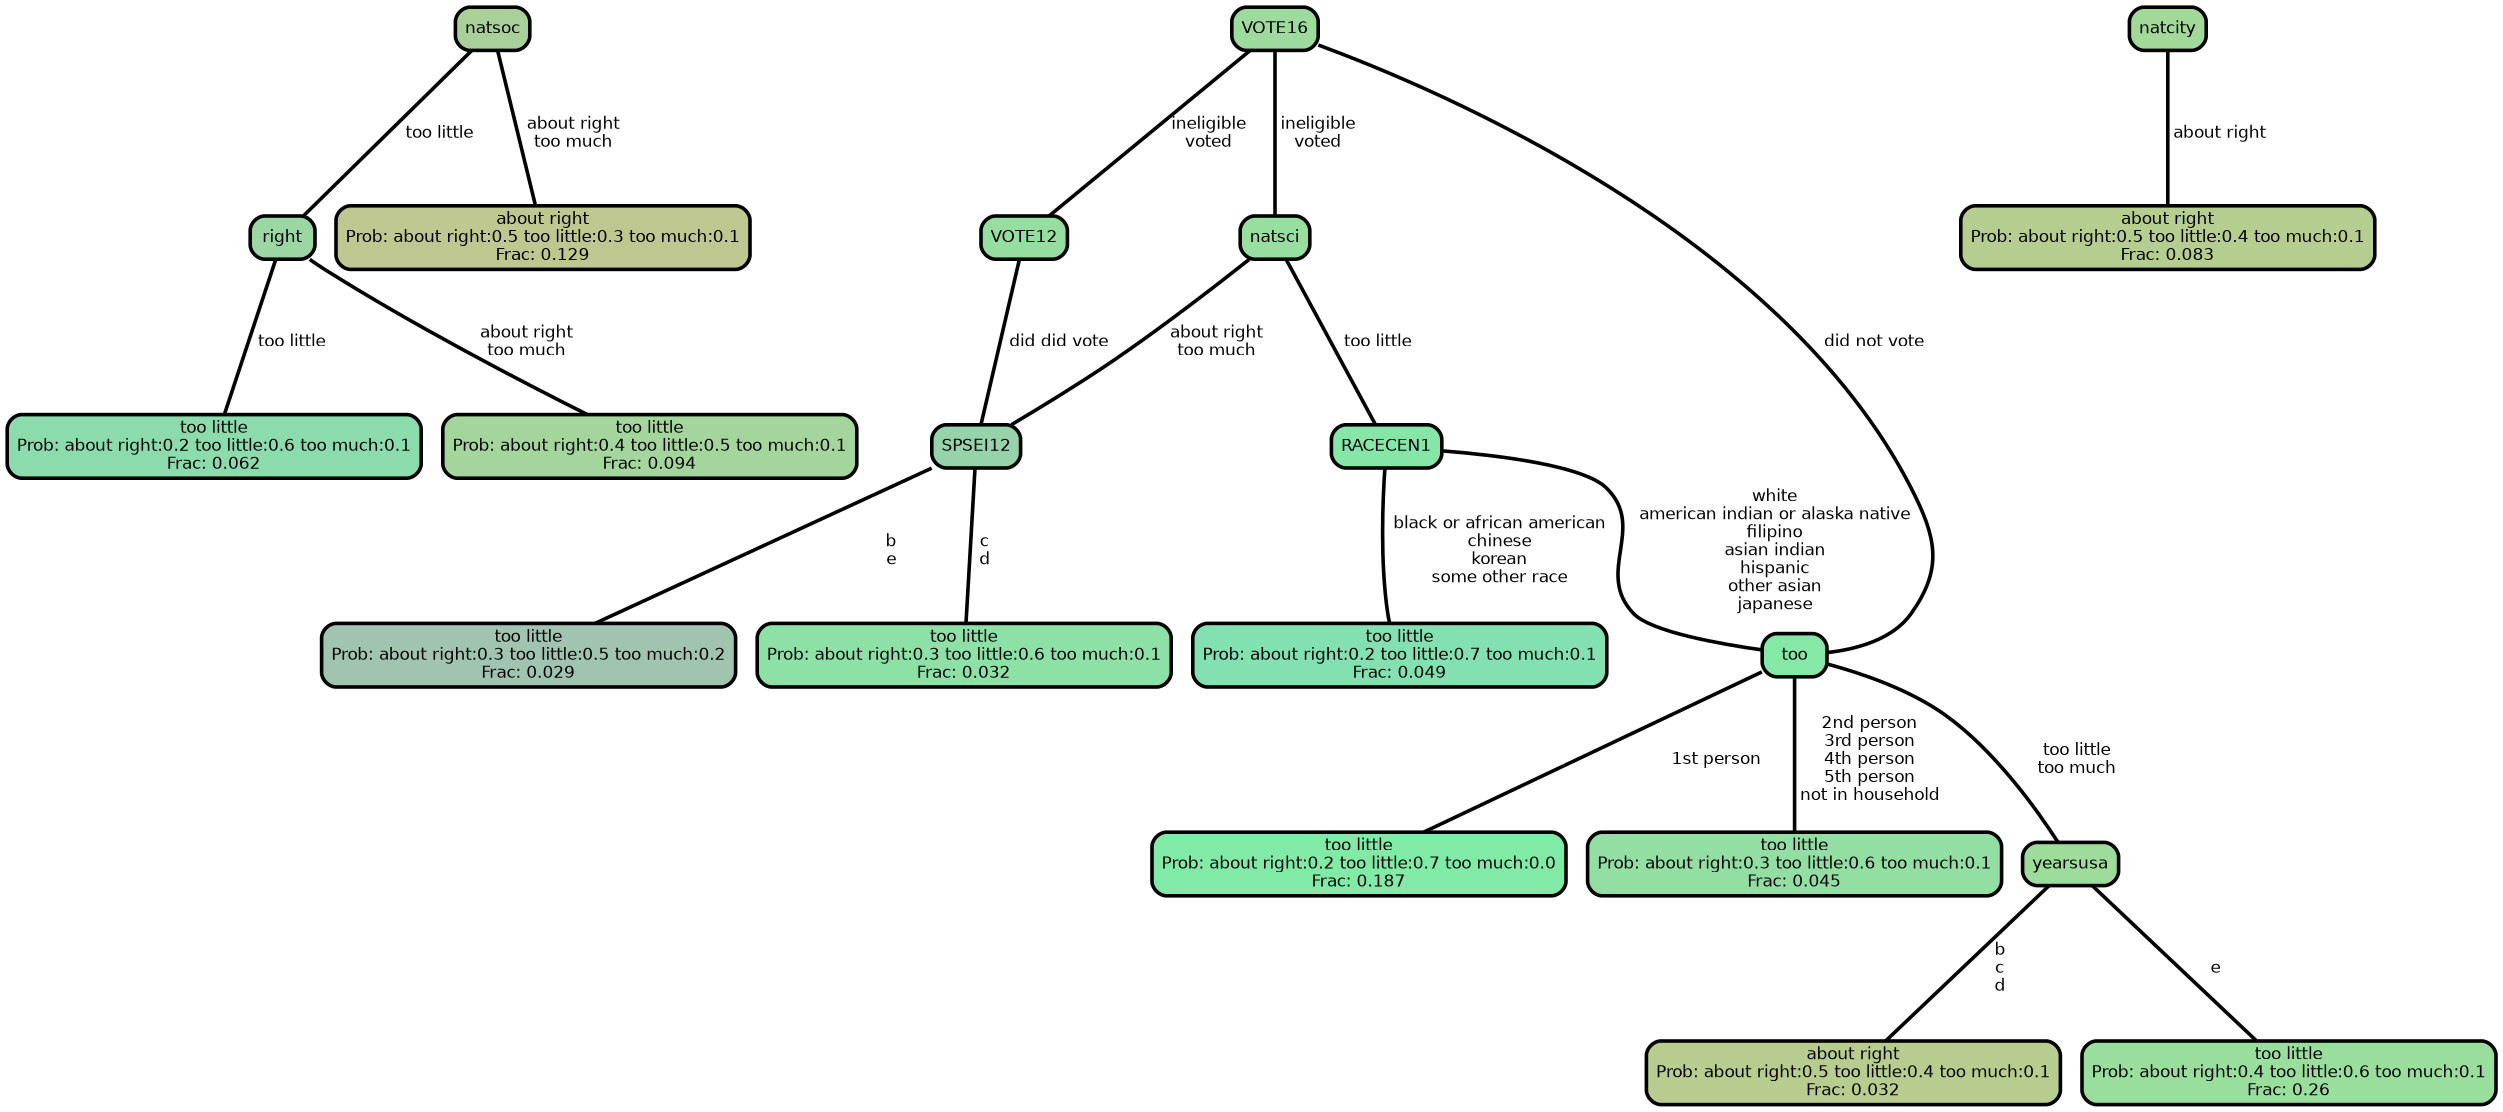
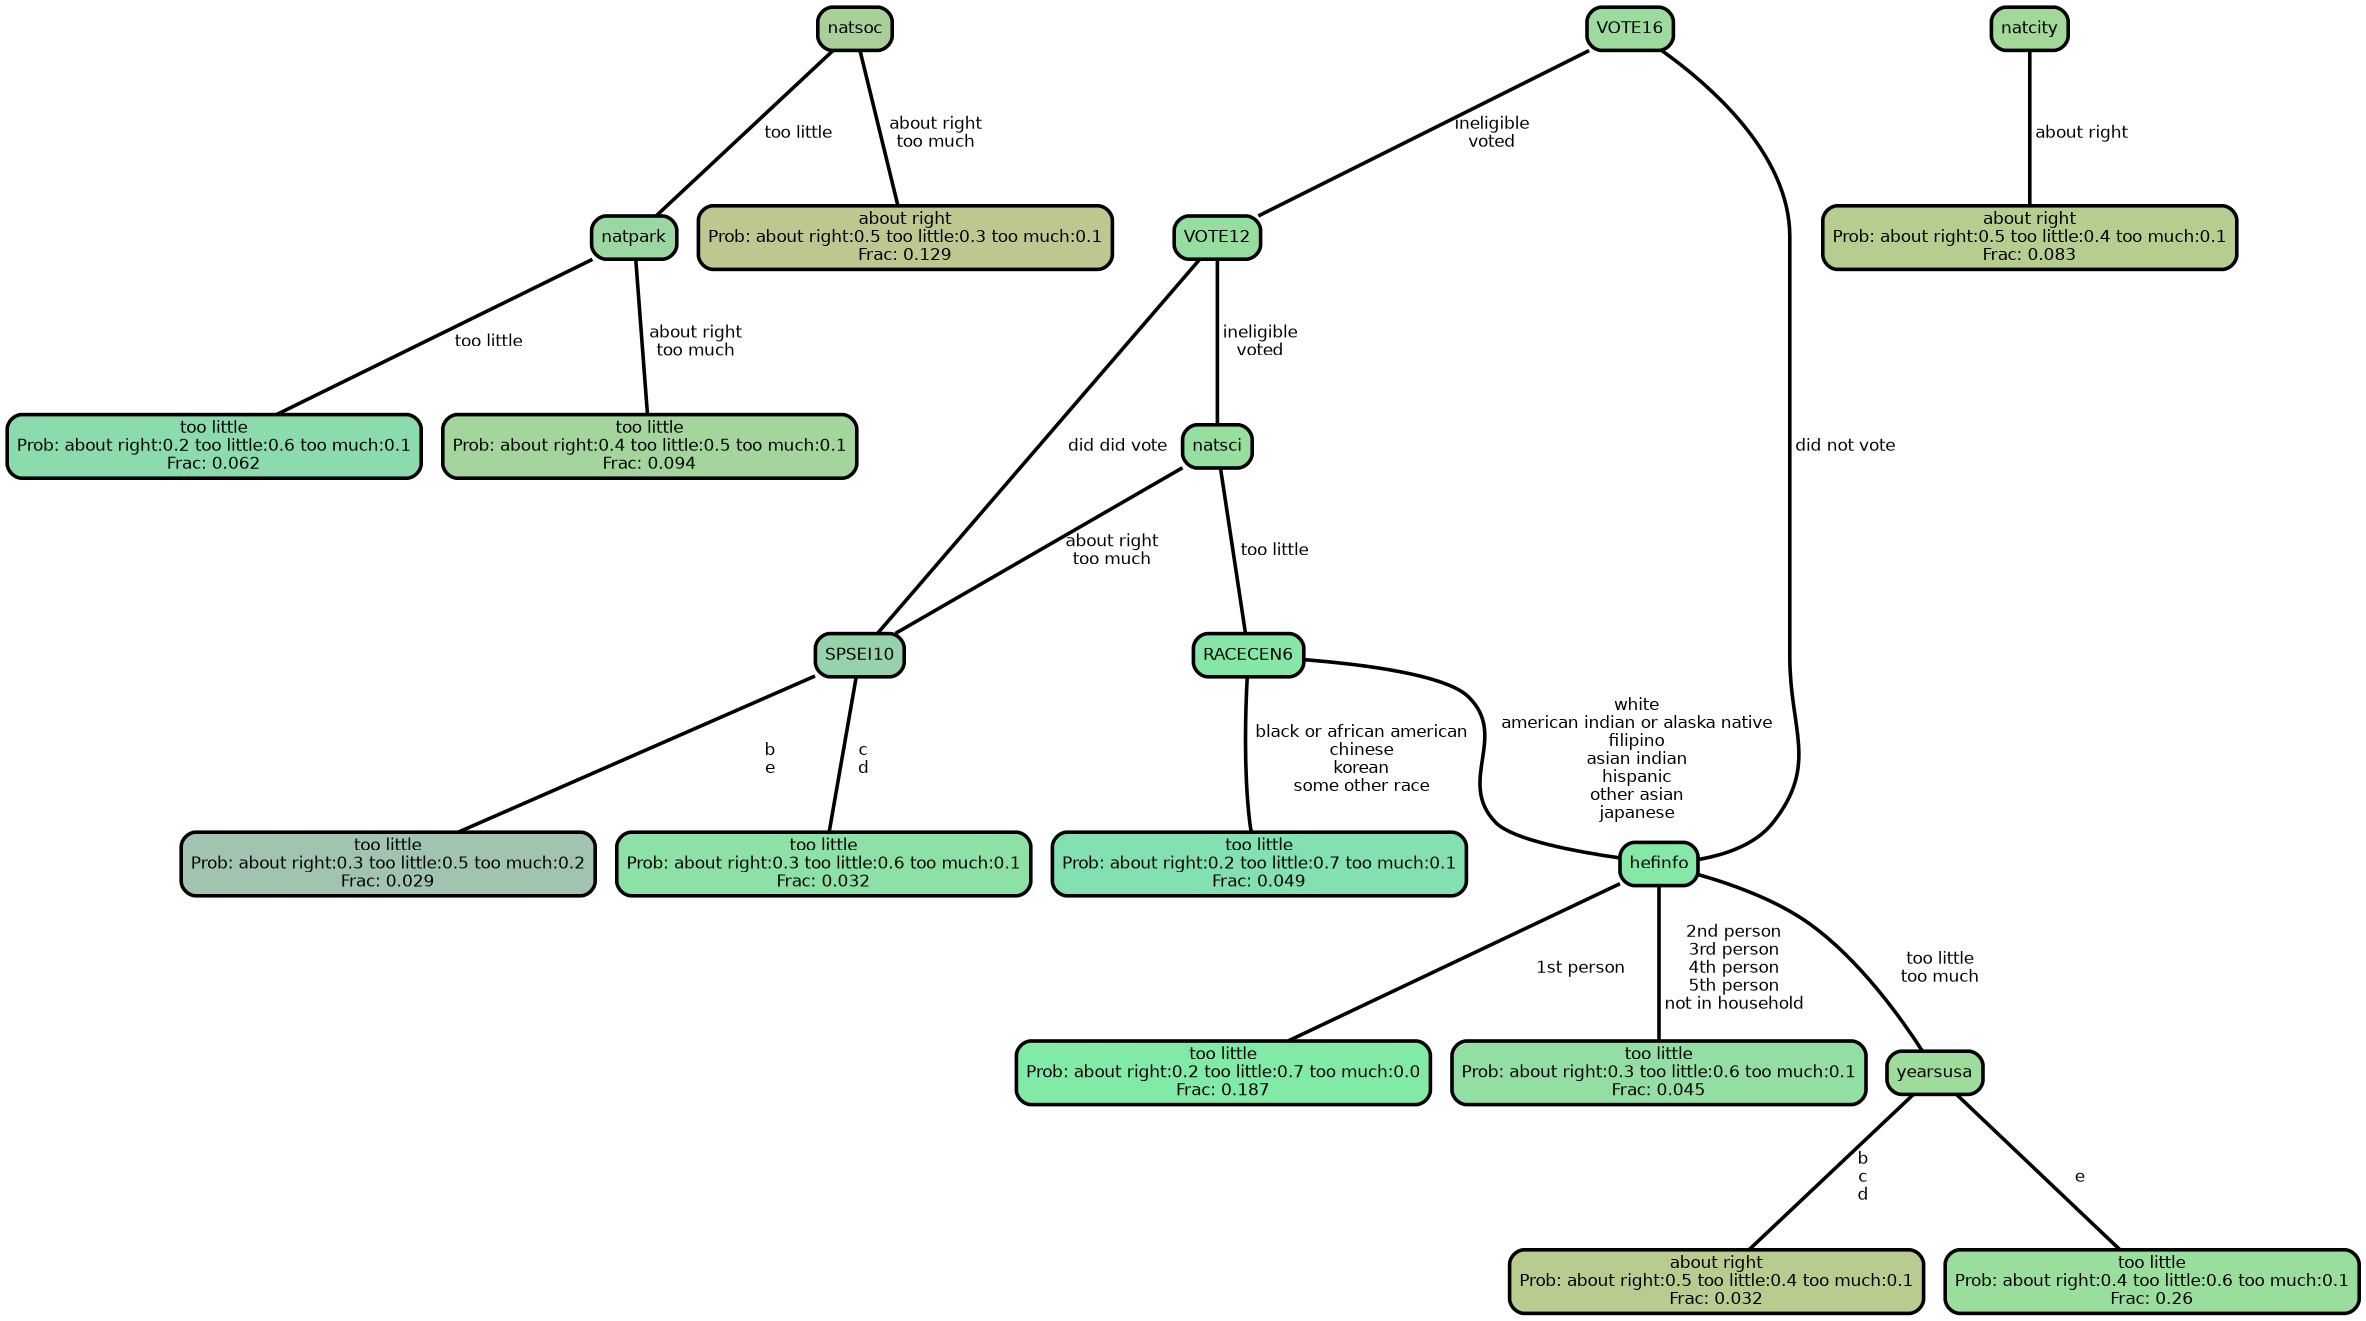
edge "VOTE16" -- "natsci": now "VOTE12" -- "natsci"
node "right": label "right" -> "natpark"
node "SPSEI12": label "SPSEI12" -> "SPSEI10"
node "RACECEN1": label "RACECEN1" -> "RACECEN6"
node "too": label "too" -> "hefinfo"
